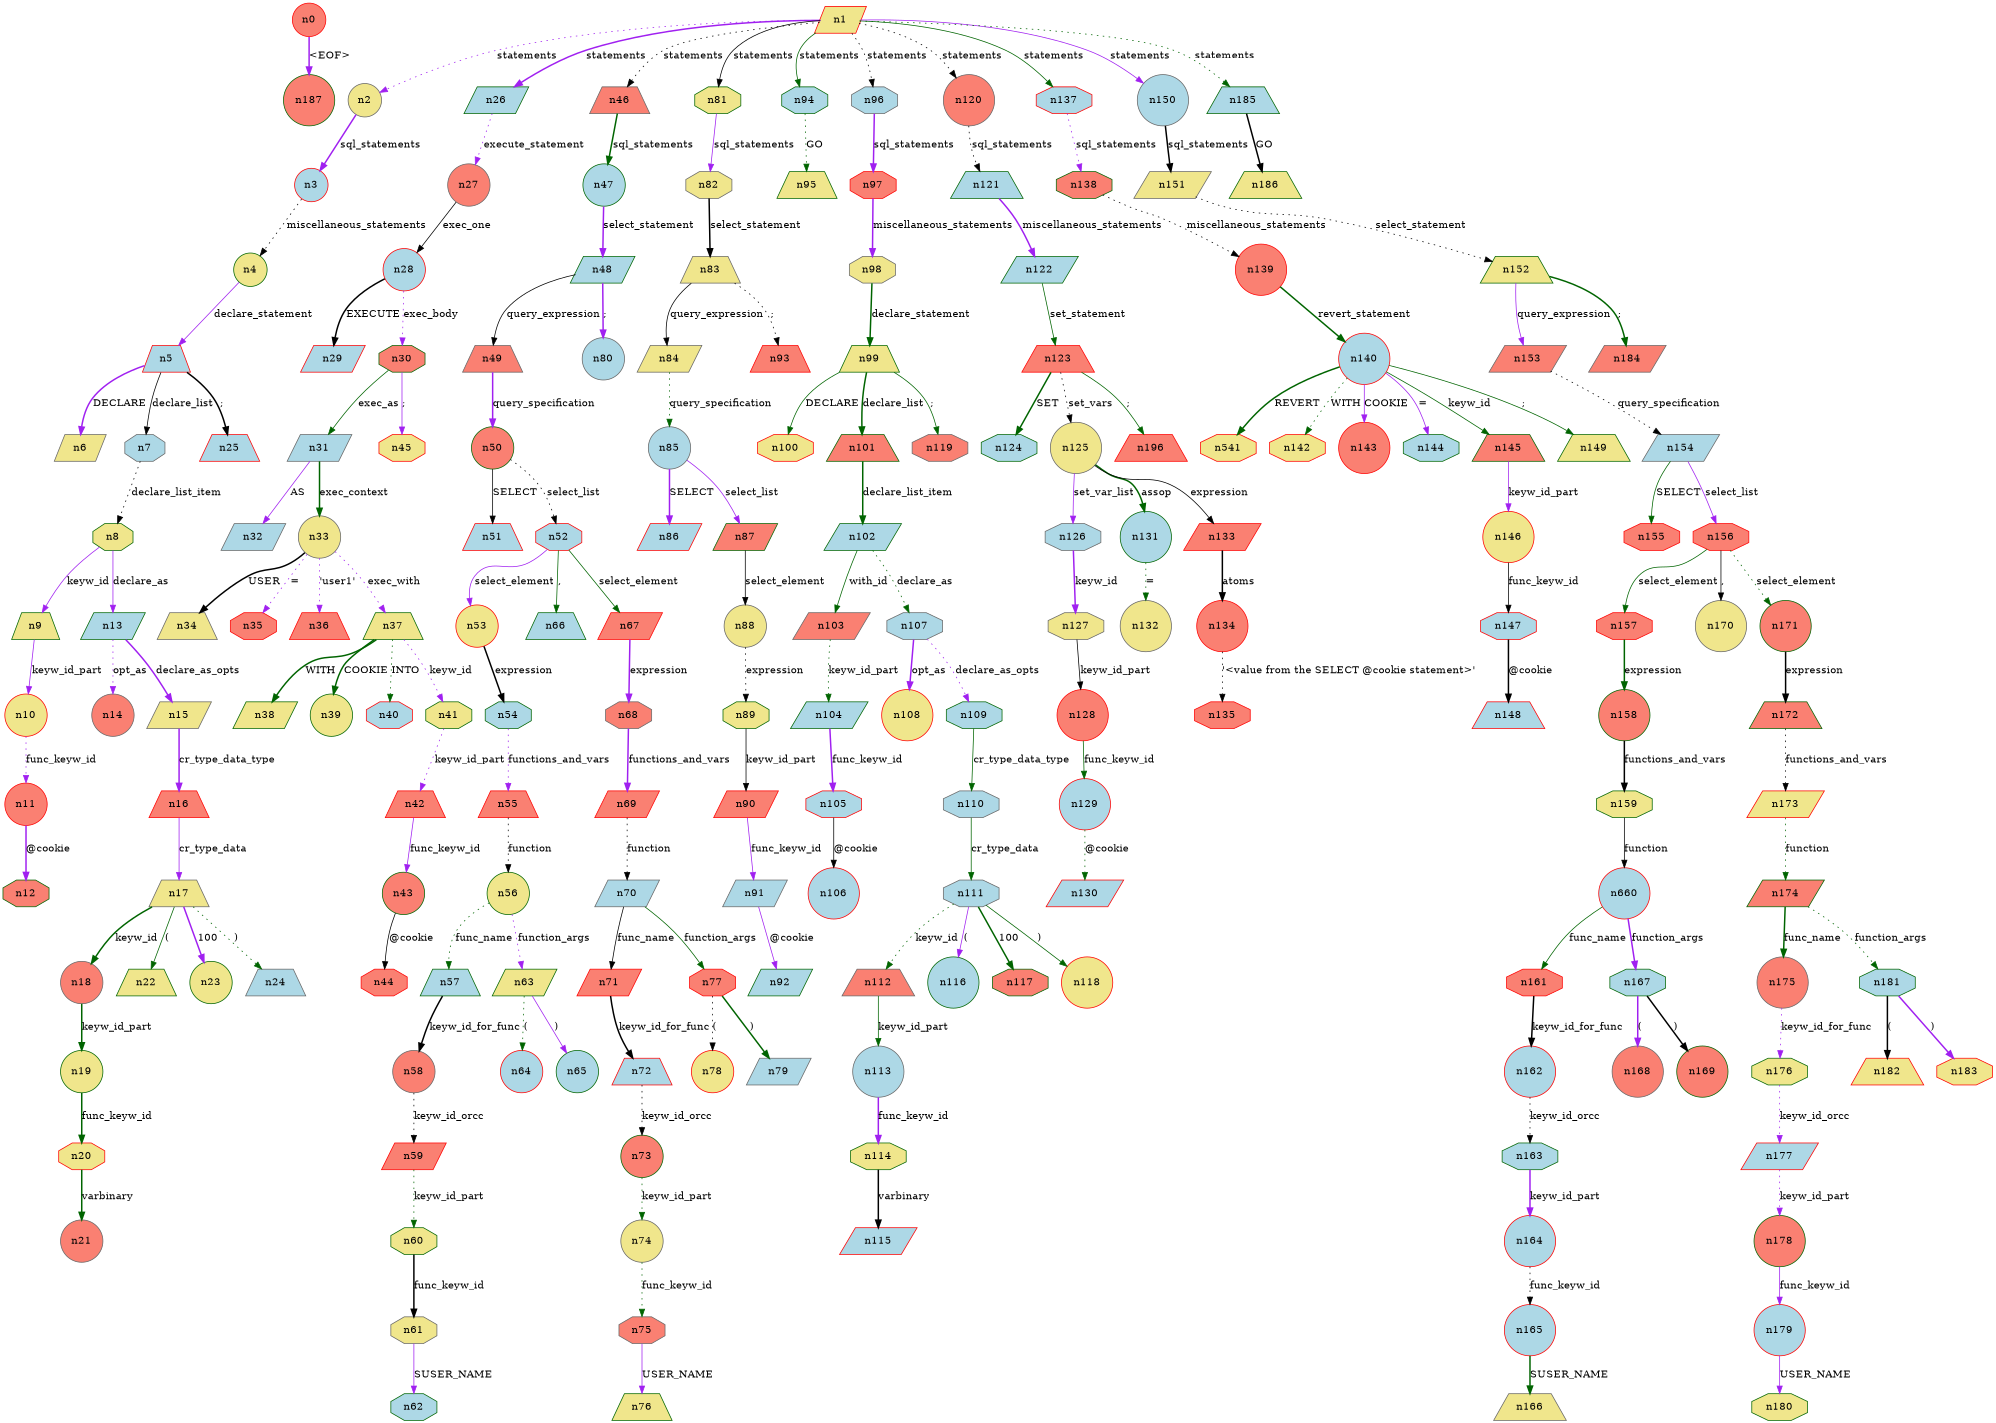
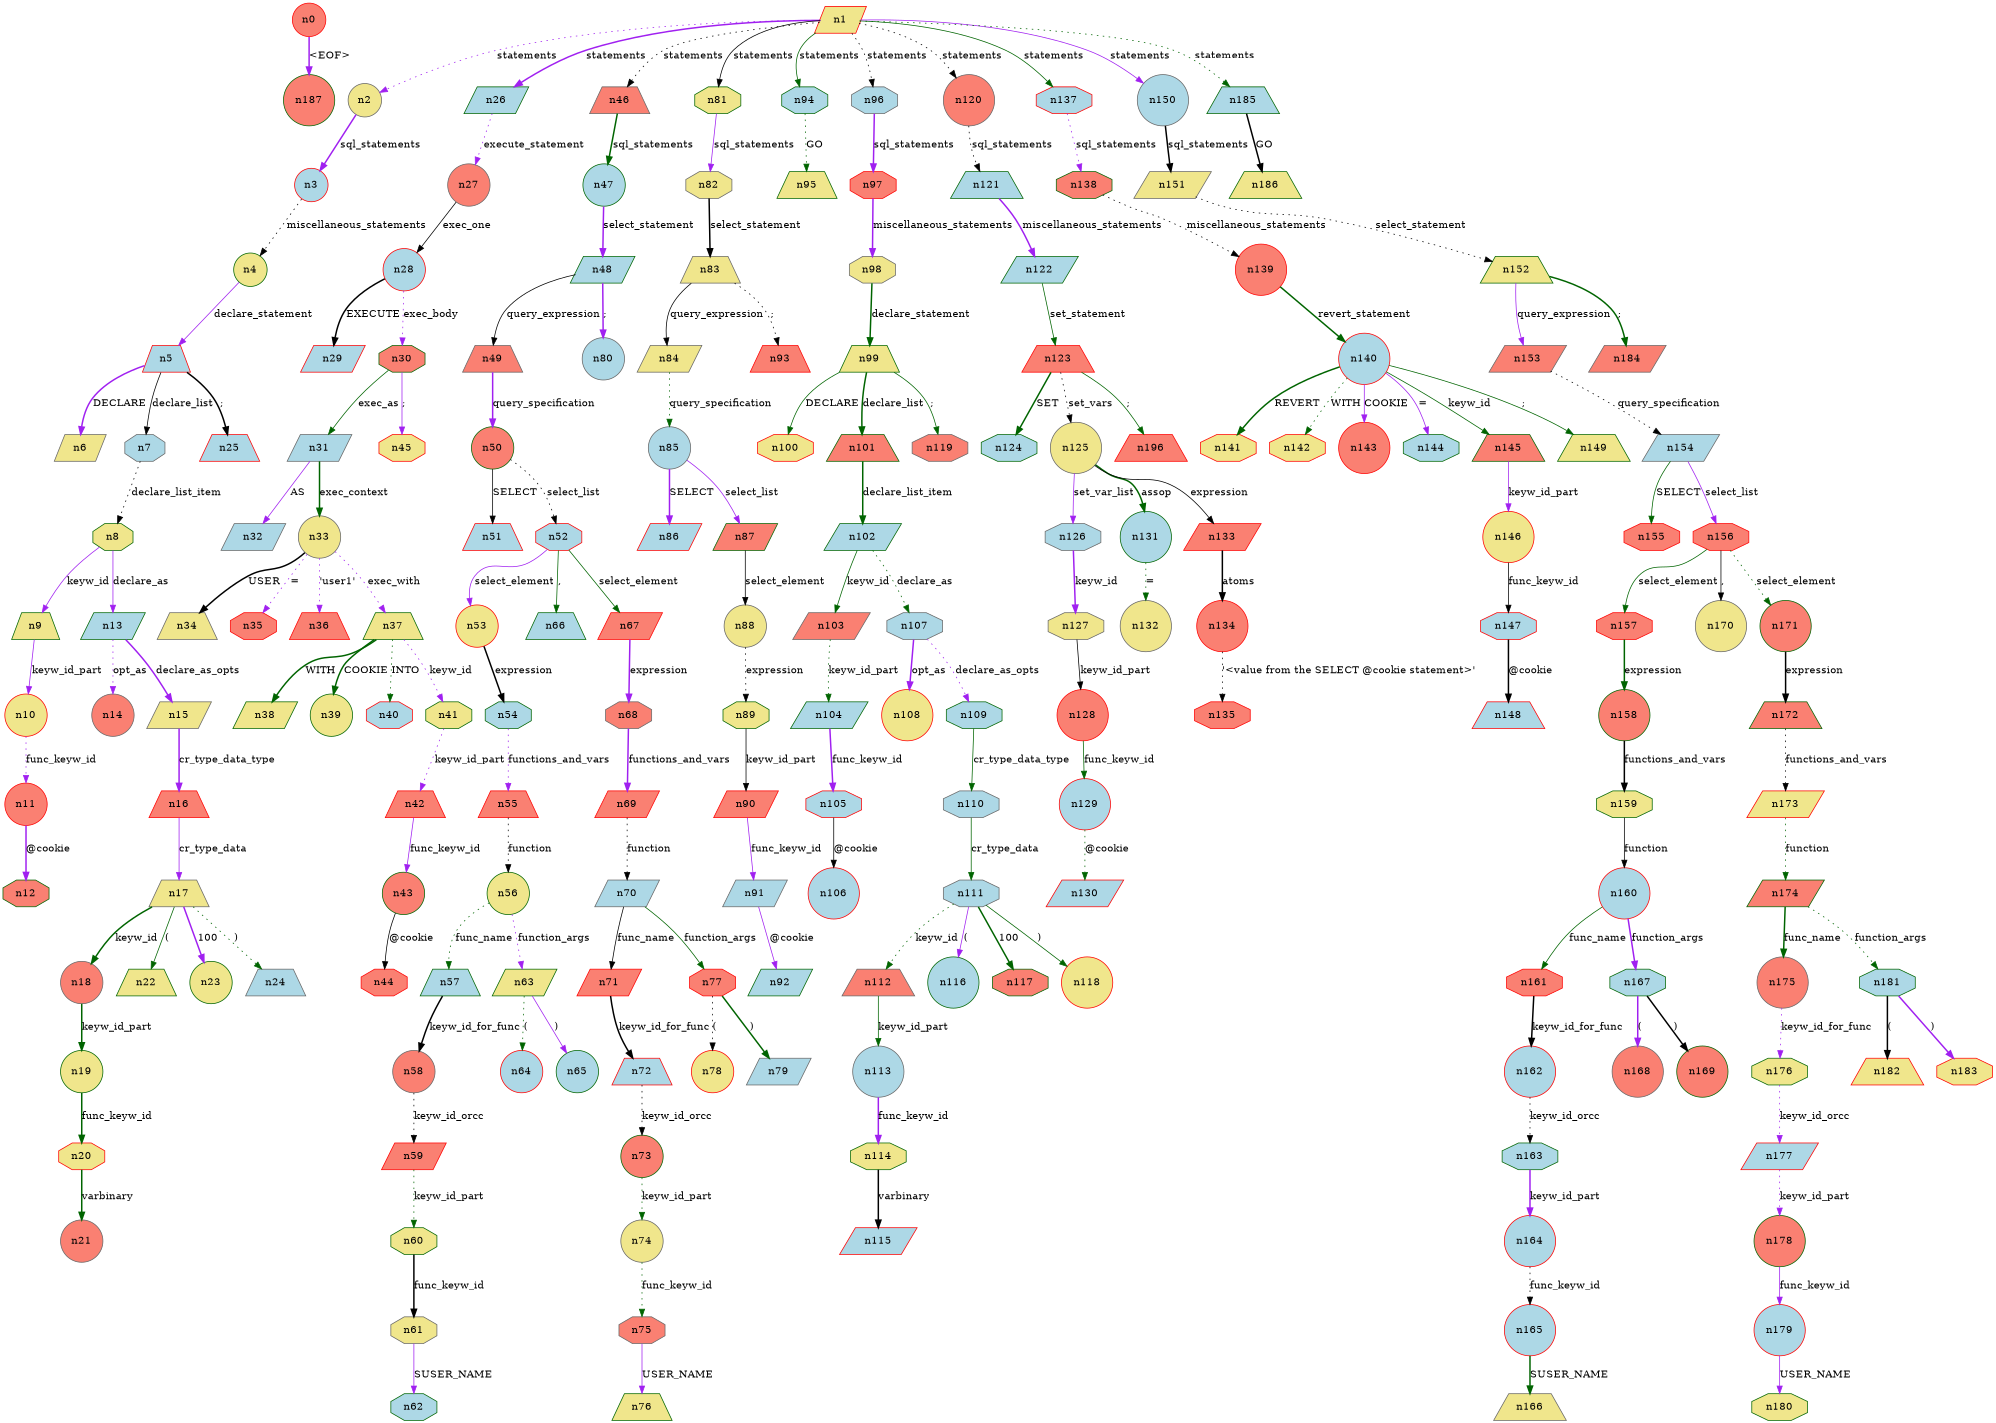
node "n541": label "n541" -> "n141"
edge "n102" -> "n103": label "with_id" -> "keyw_id"
node "n660": label "n660" -> "n160"
